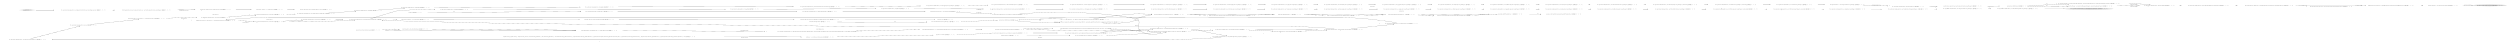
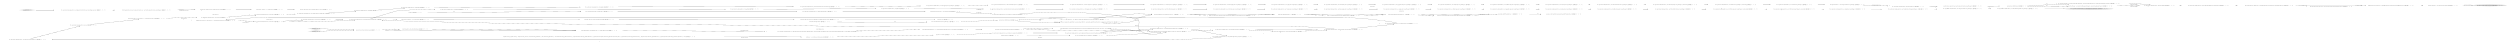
node "prepare['0', '1', '0']": added
node "prepare['1', '0', '0']": added
